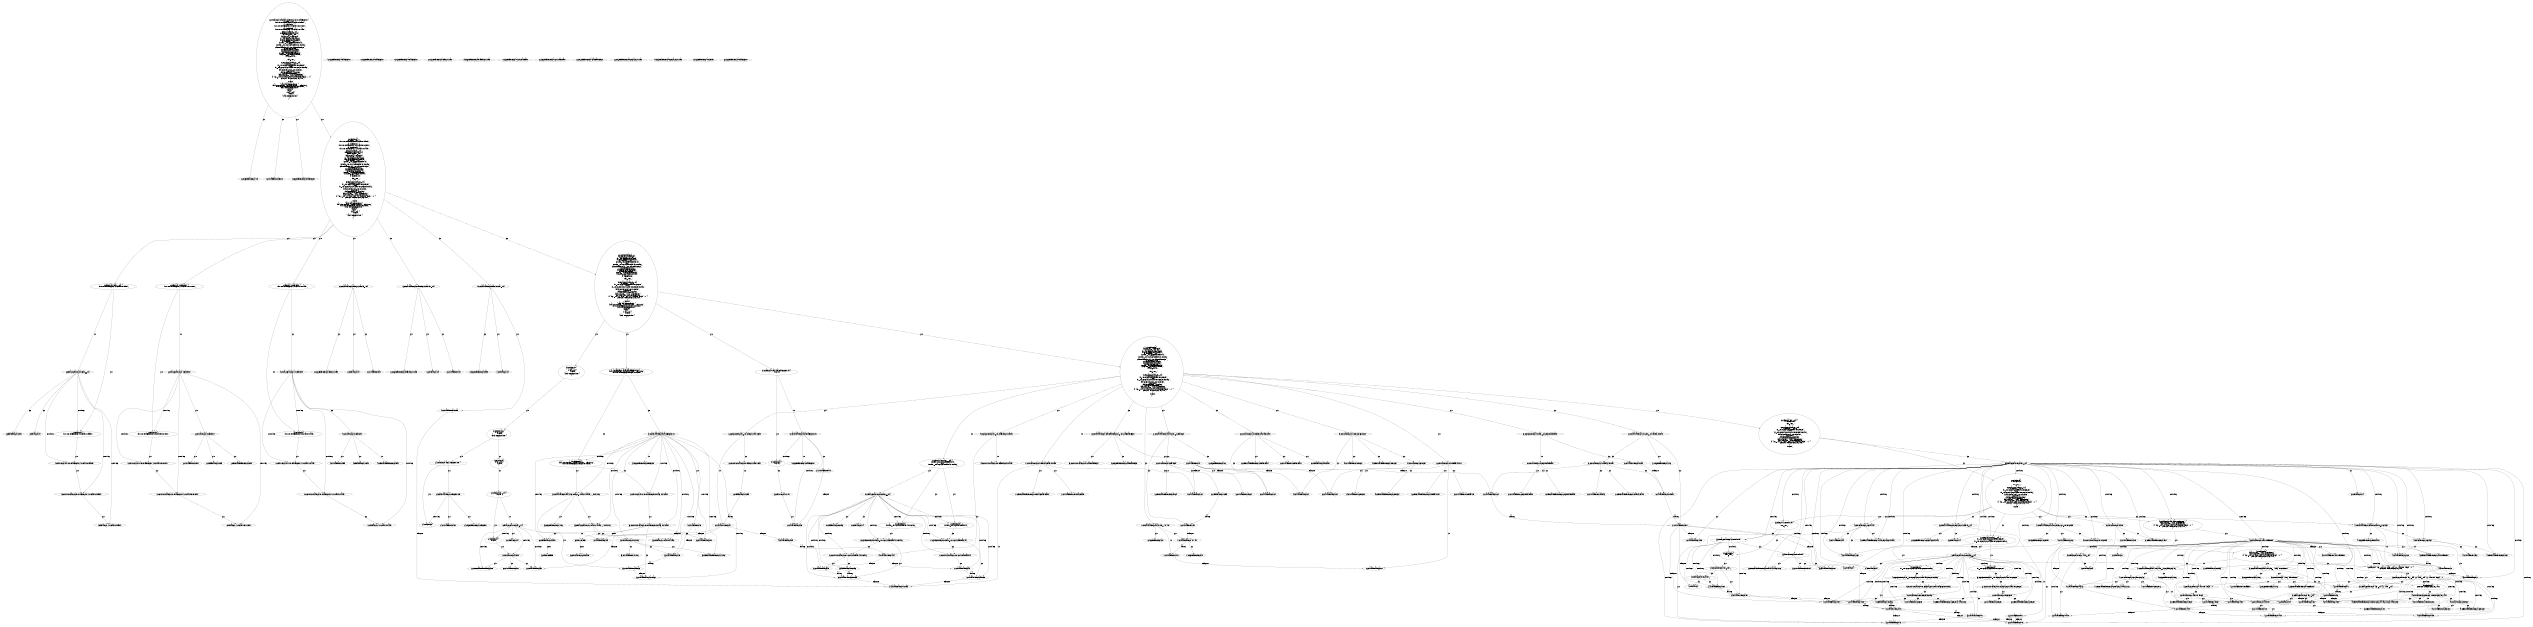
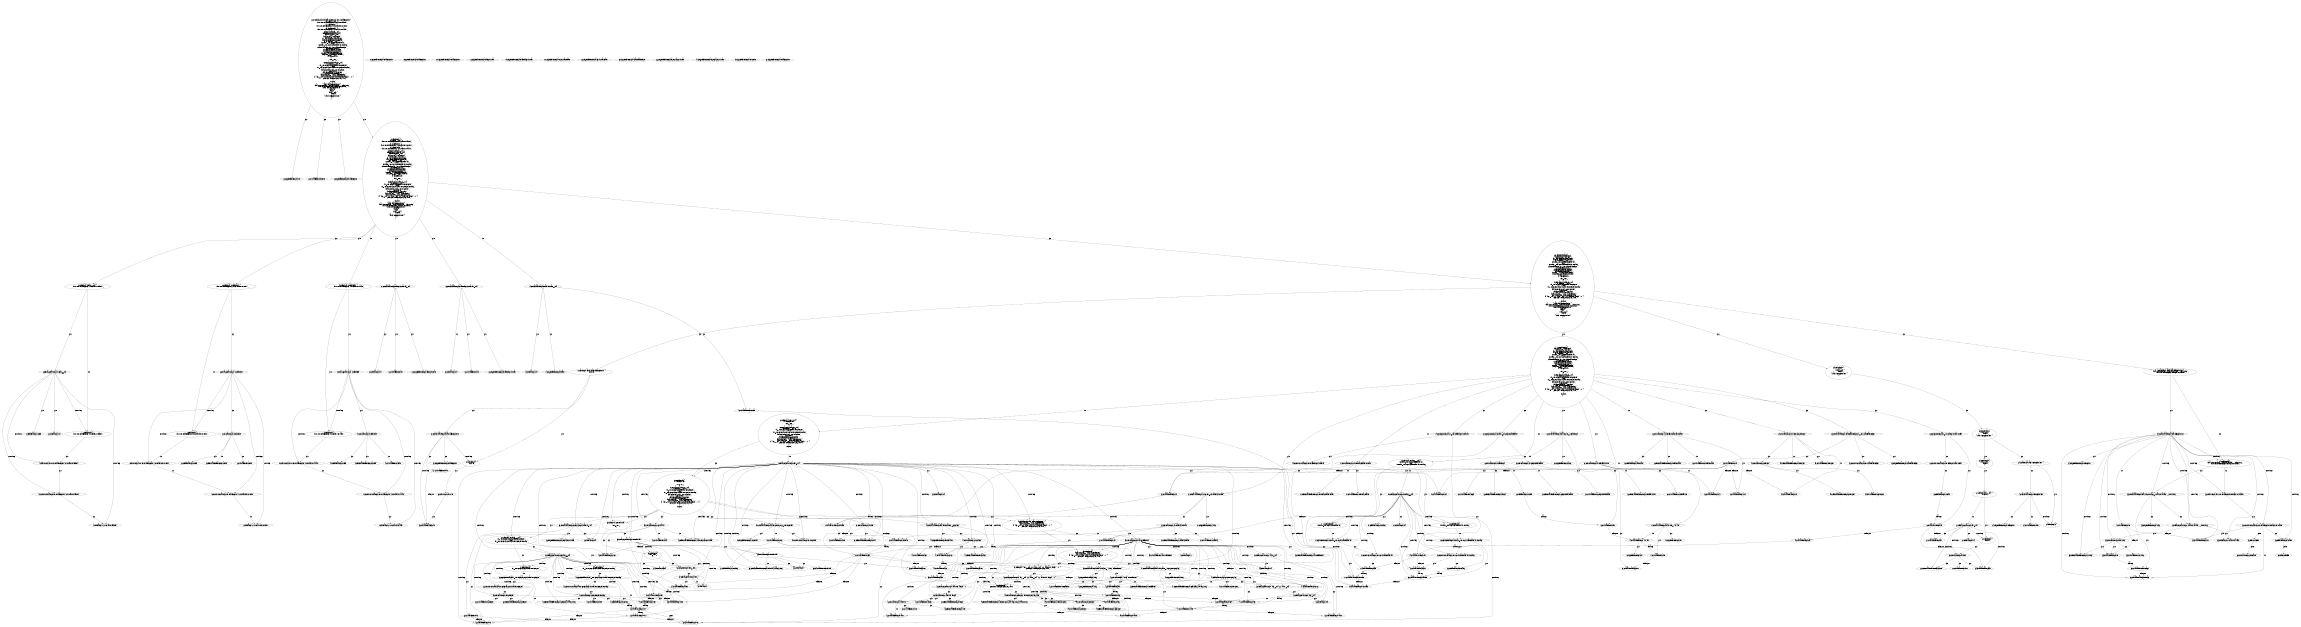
node "30:CtVariableReadImpl@crh": added
node "40:CtVirtualElement@getBytes": label "40:CtVirtualElement@getBytes" -> "40:CtVirtualElement@exist"
edge "40:CtVariableWriteImpl@tis" -> "52:CtVariableReadImpl@tis": label "Define-Use" -> "Action"
